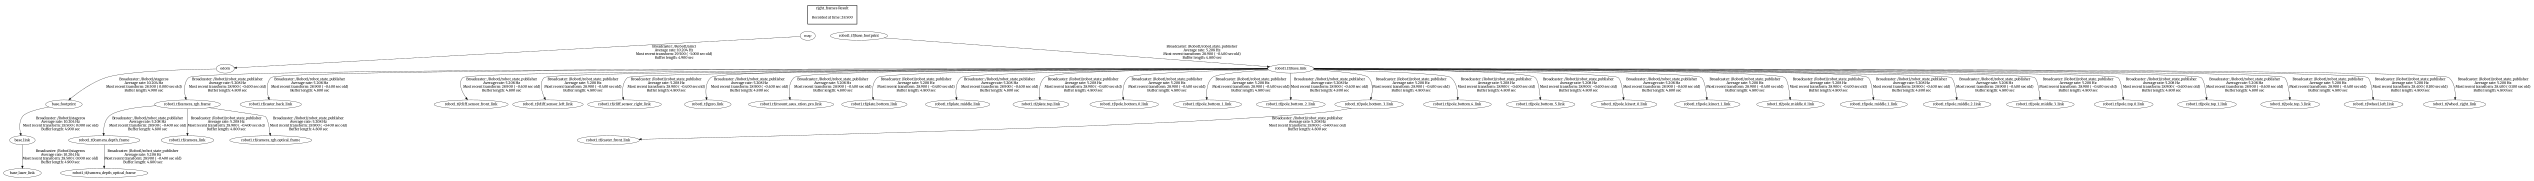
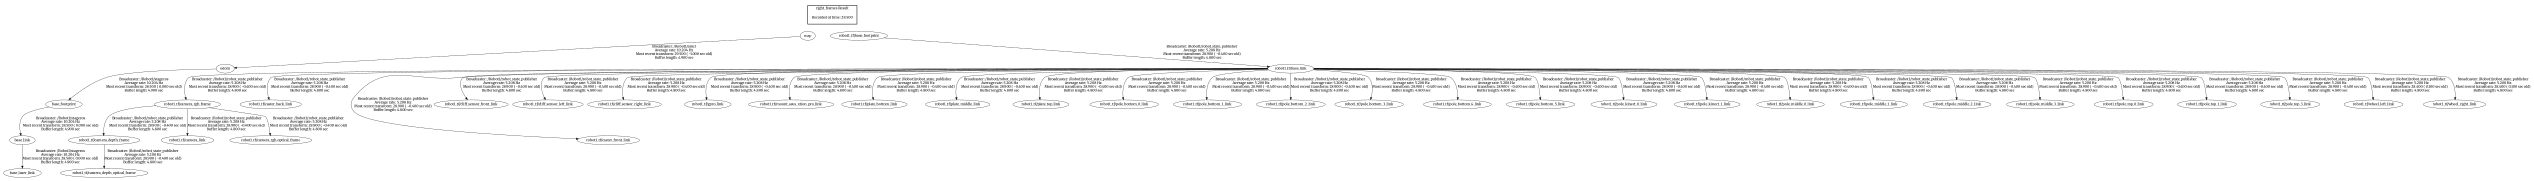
edge "robot1_tf/pole_bottom_3_link" -> "robot1_tf/caster_front_link": now "robot1_tf/base_link" -> "robot1_tf/caster_front_link"
